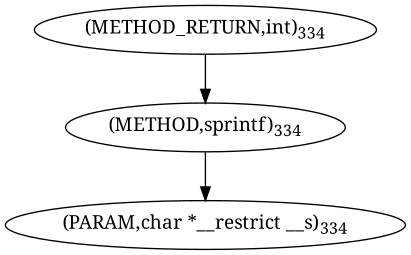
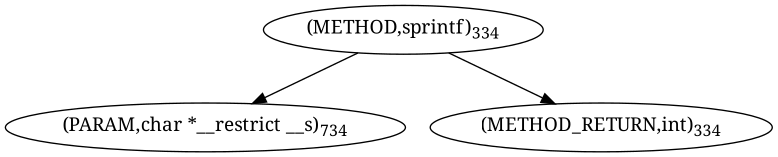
edge "(METHOD_RETURN,int)" -> "(METHOD,sprintf)": reversed
node "(PARAM,char *__restrict __s)": text "334" -> "734"
